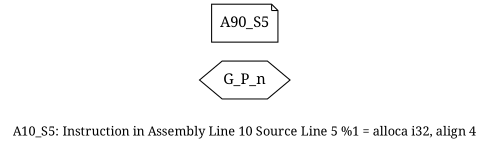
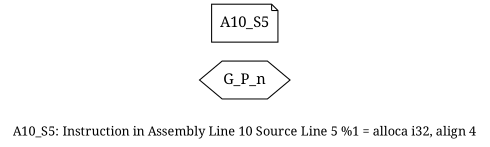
node "A90_S5": label "A90_S5" -> "A10_S5"
